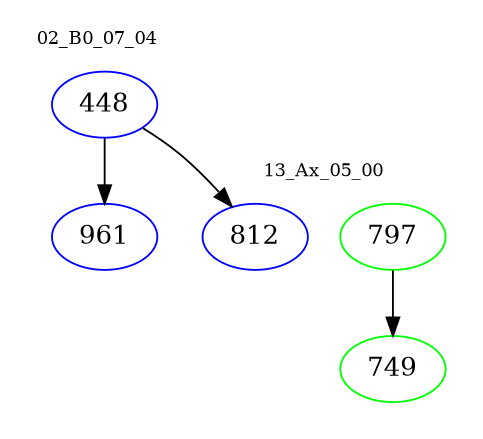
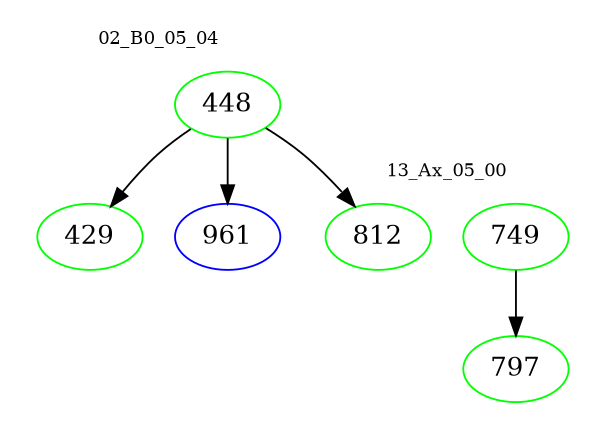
cluster "02_B0_07_04": label "02_B0_07_04" -> "02_B0_05_04"
node "448": color blue -> green
node "429": added
node "812": color blue -> green
edge "797" -> "749": reversed
